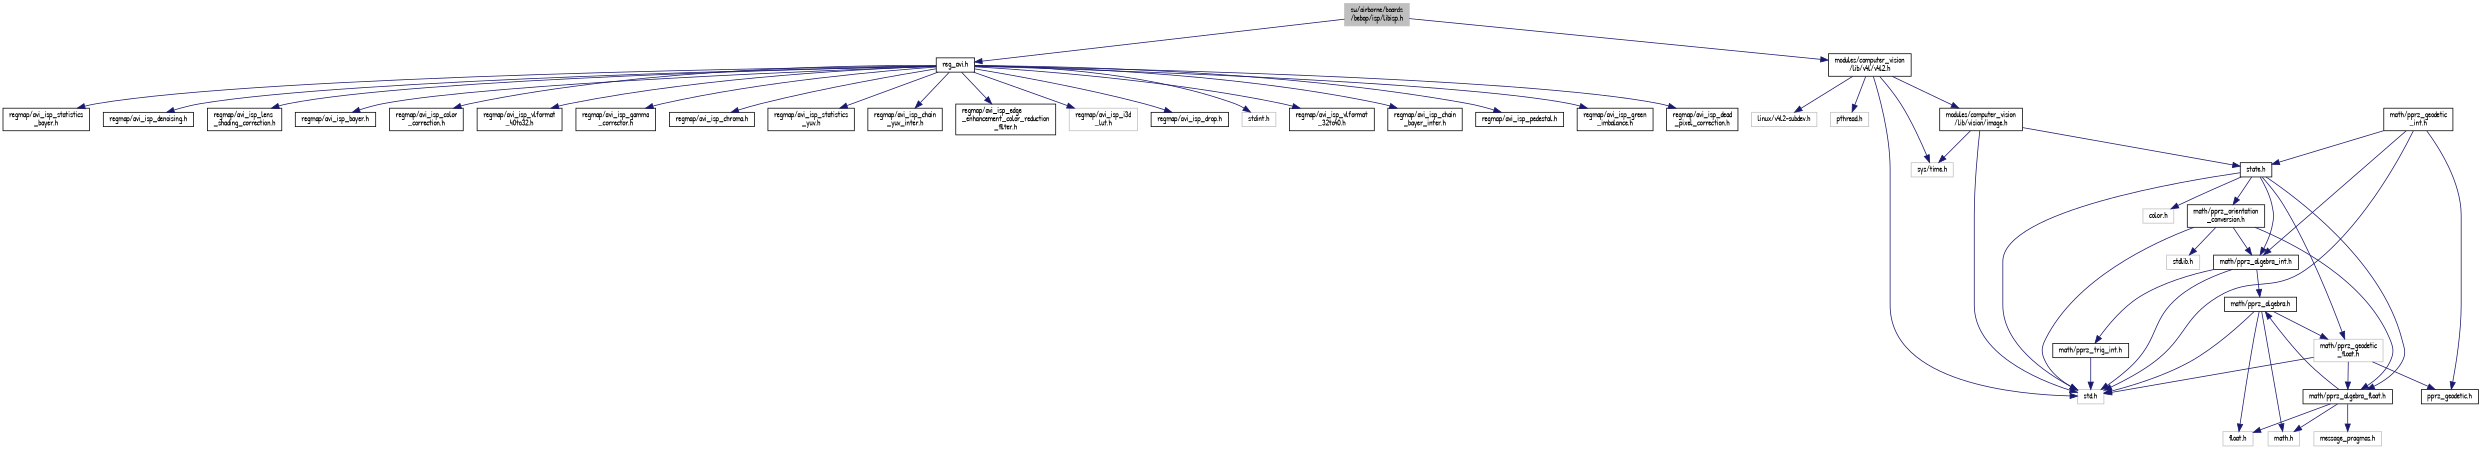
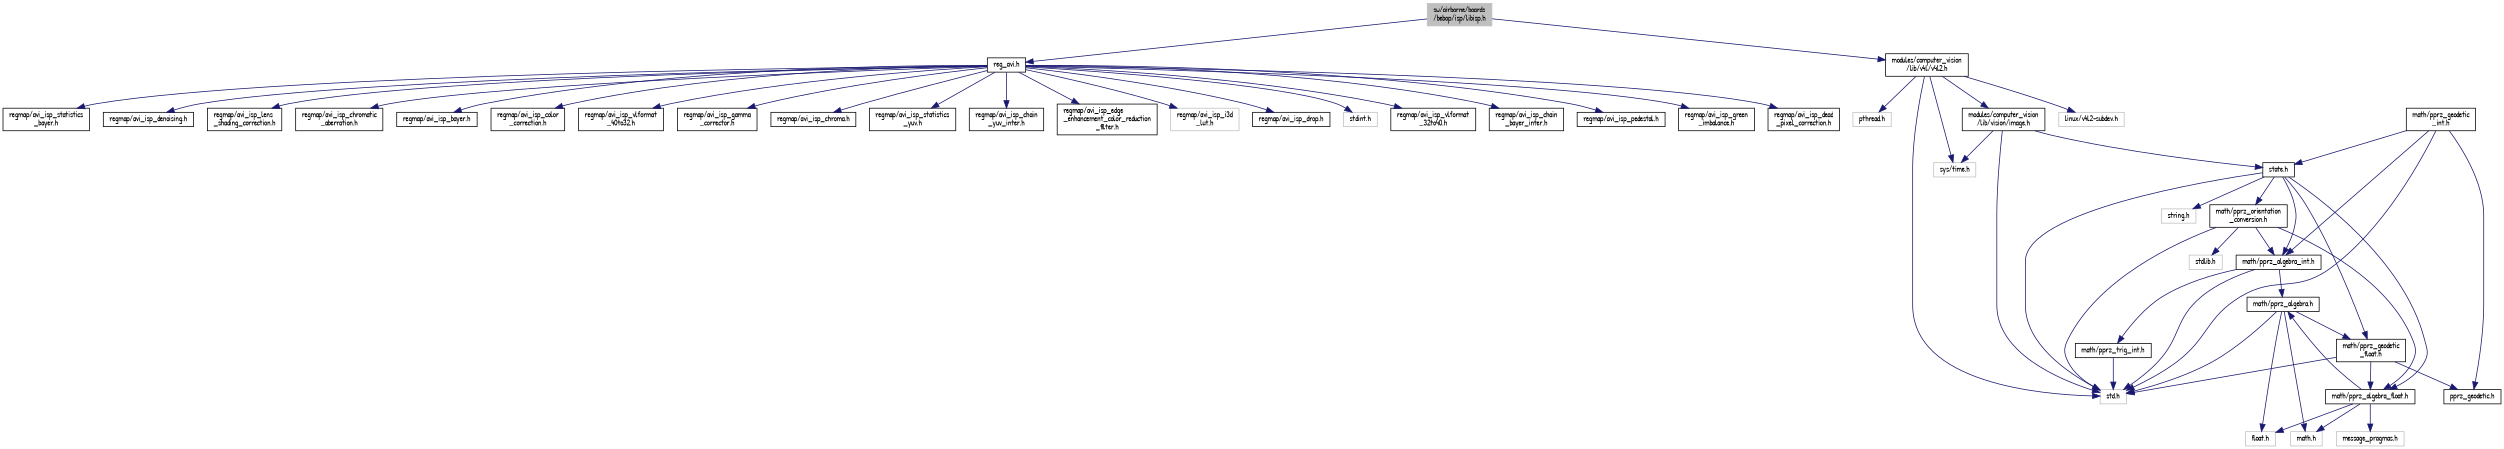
node "regmap/avi_isp_chromatic _aberration.h": added
node "color.h": label "color.h" -> "string.h"
node "math/pprz_geodetic _float.h": color grey75 -> black
